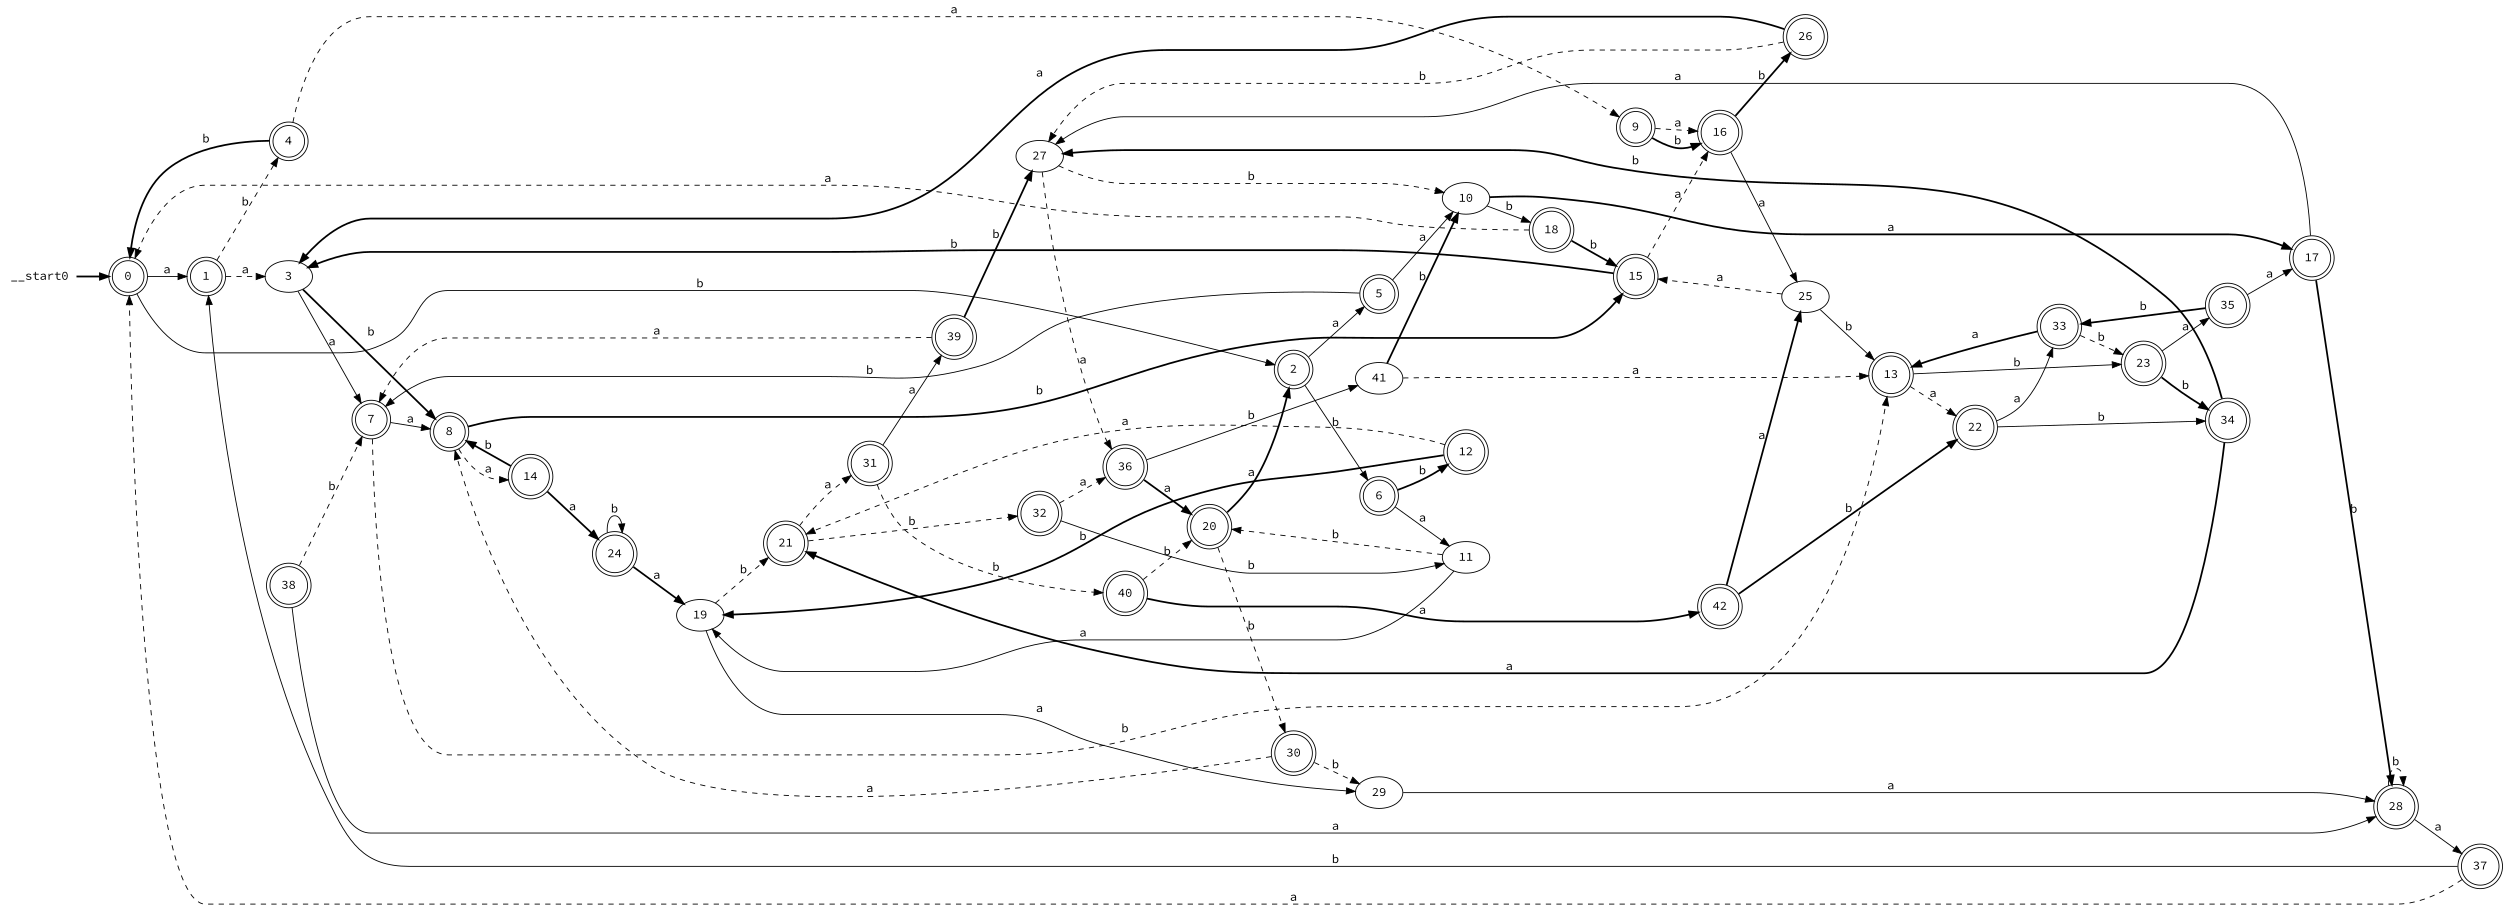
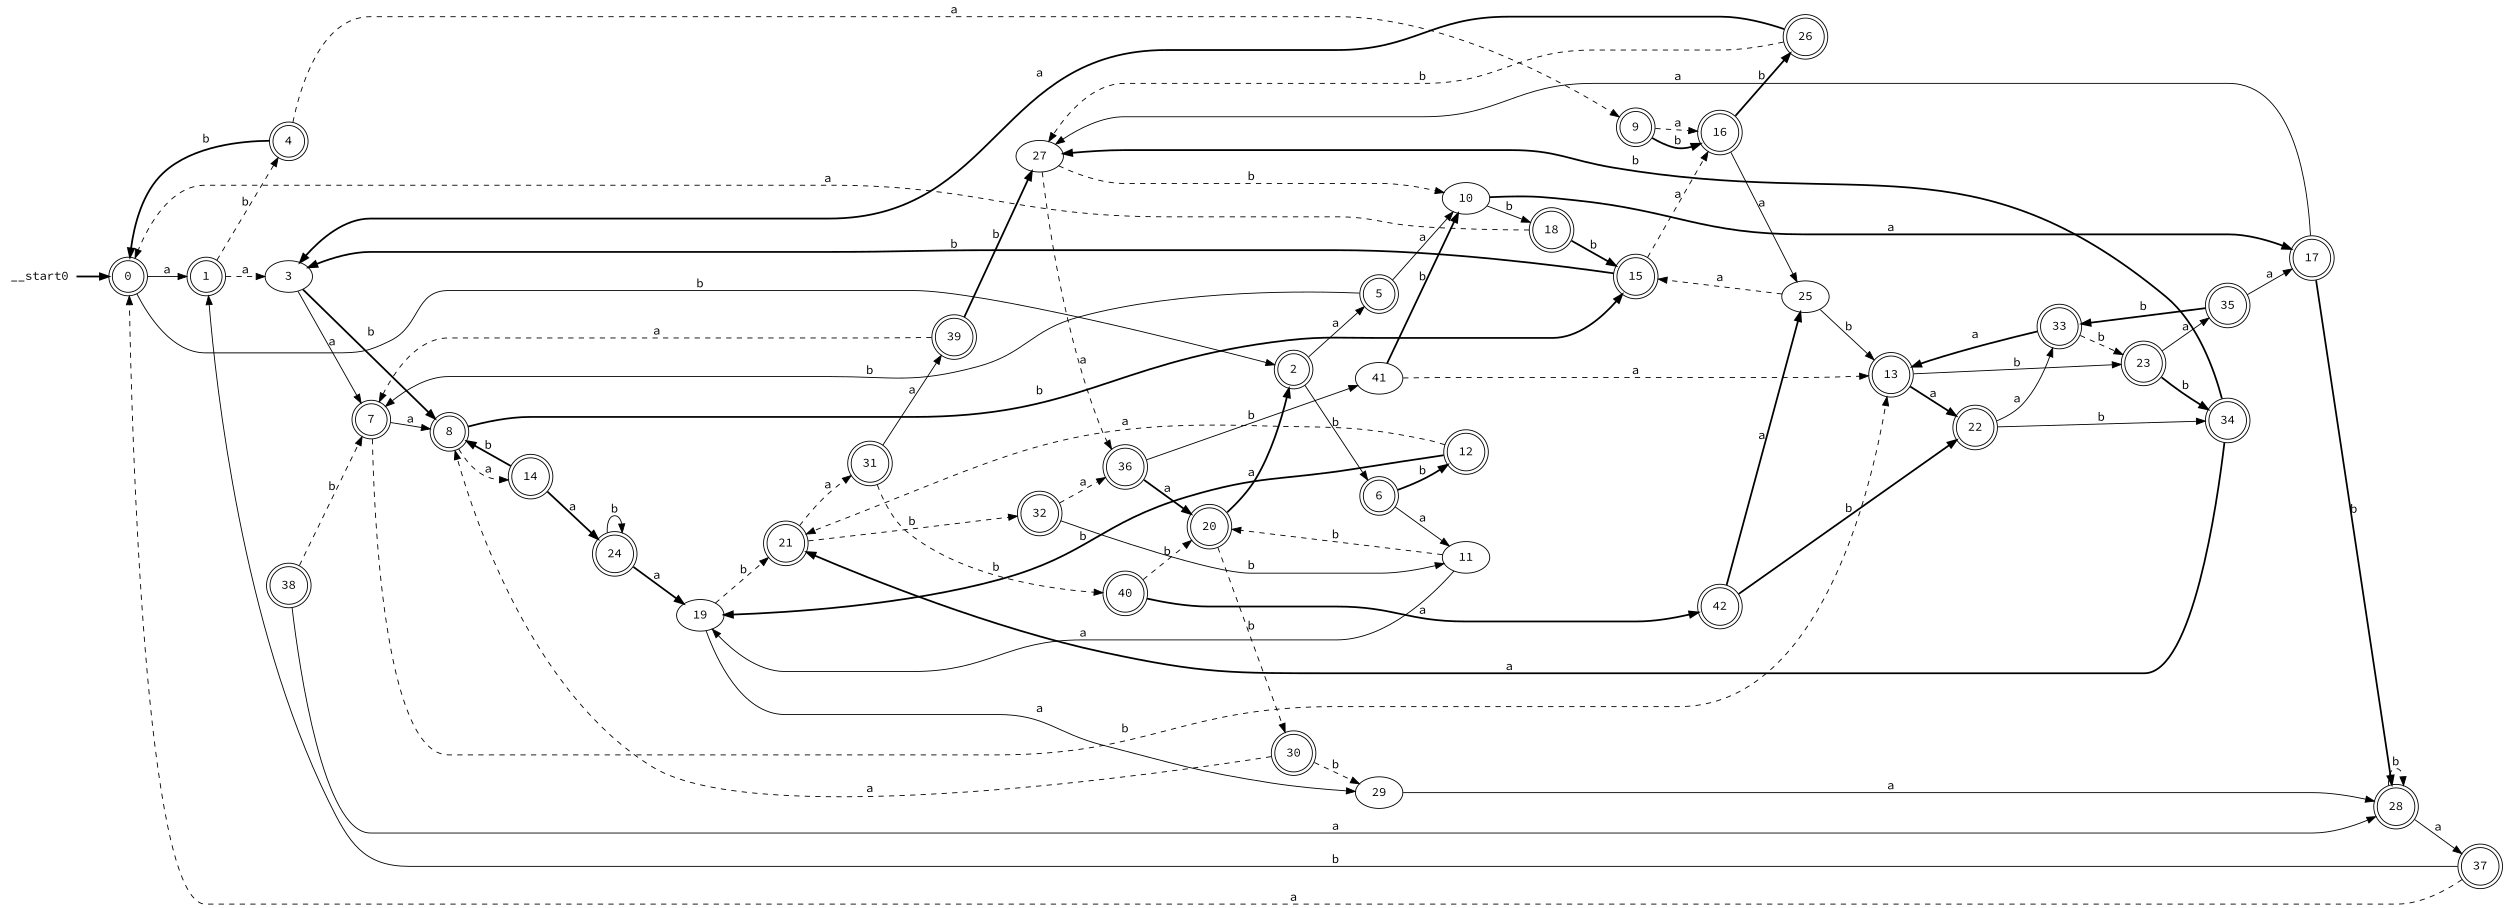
edge "13" -> "22": style dashed -> bold
